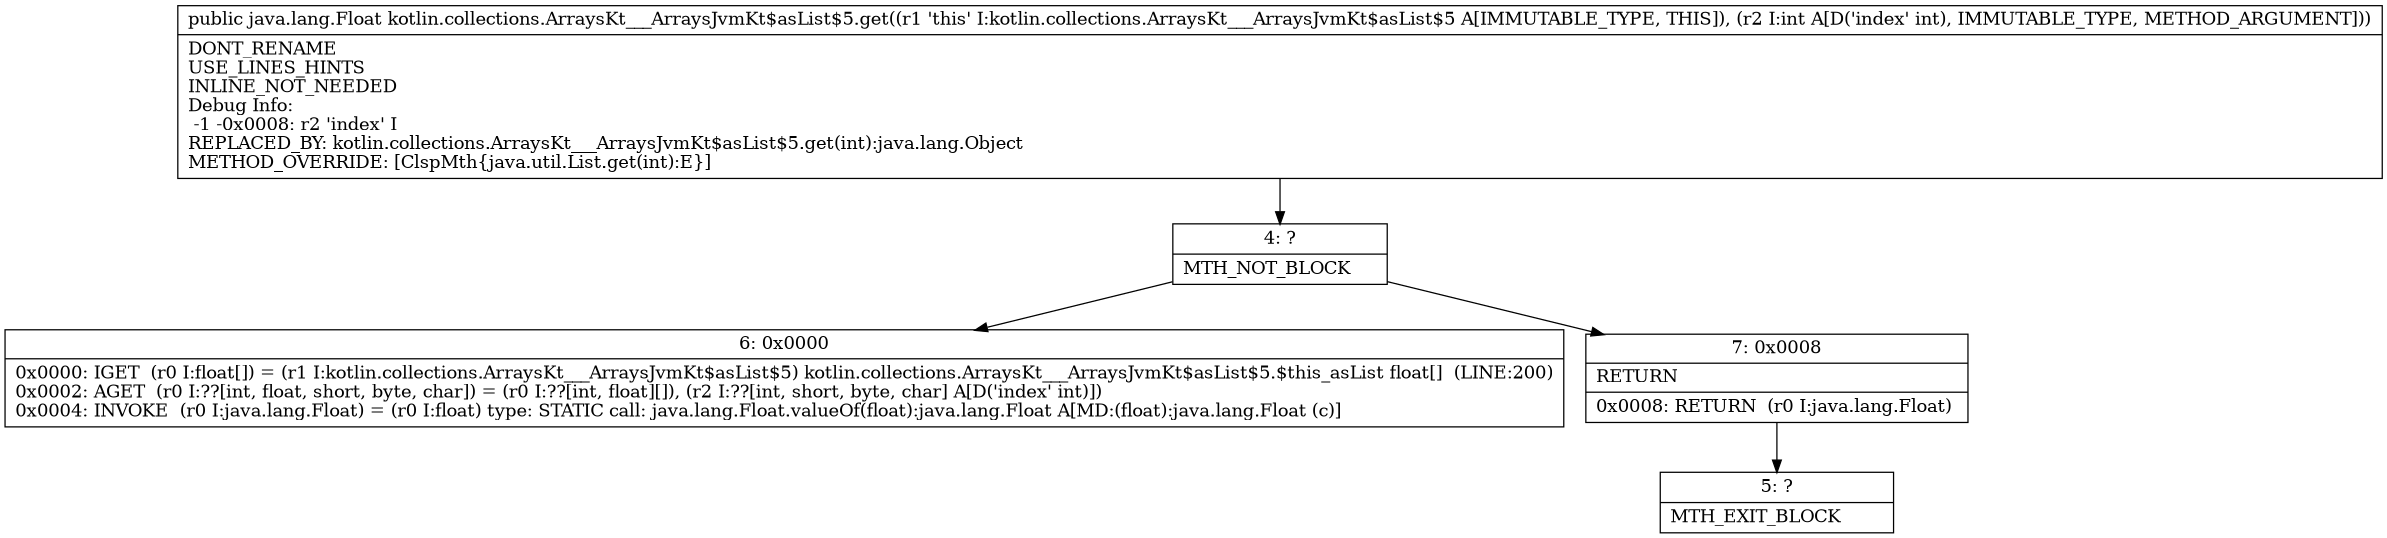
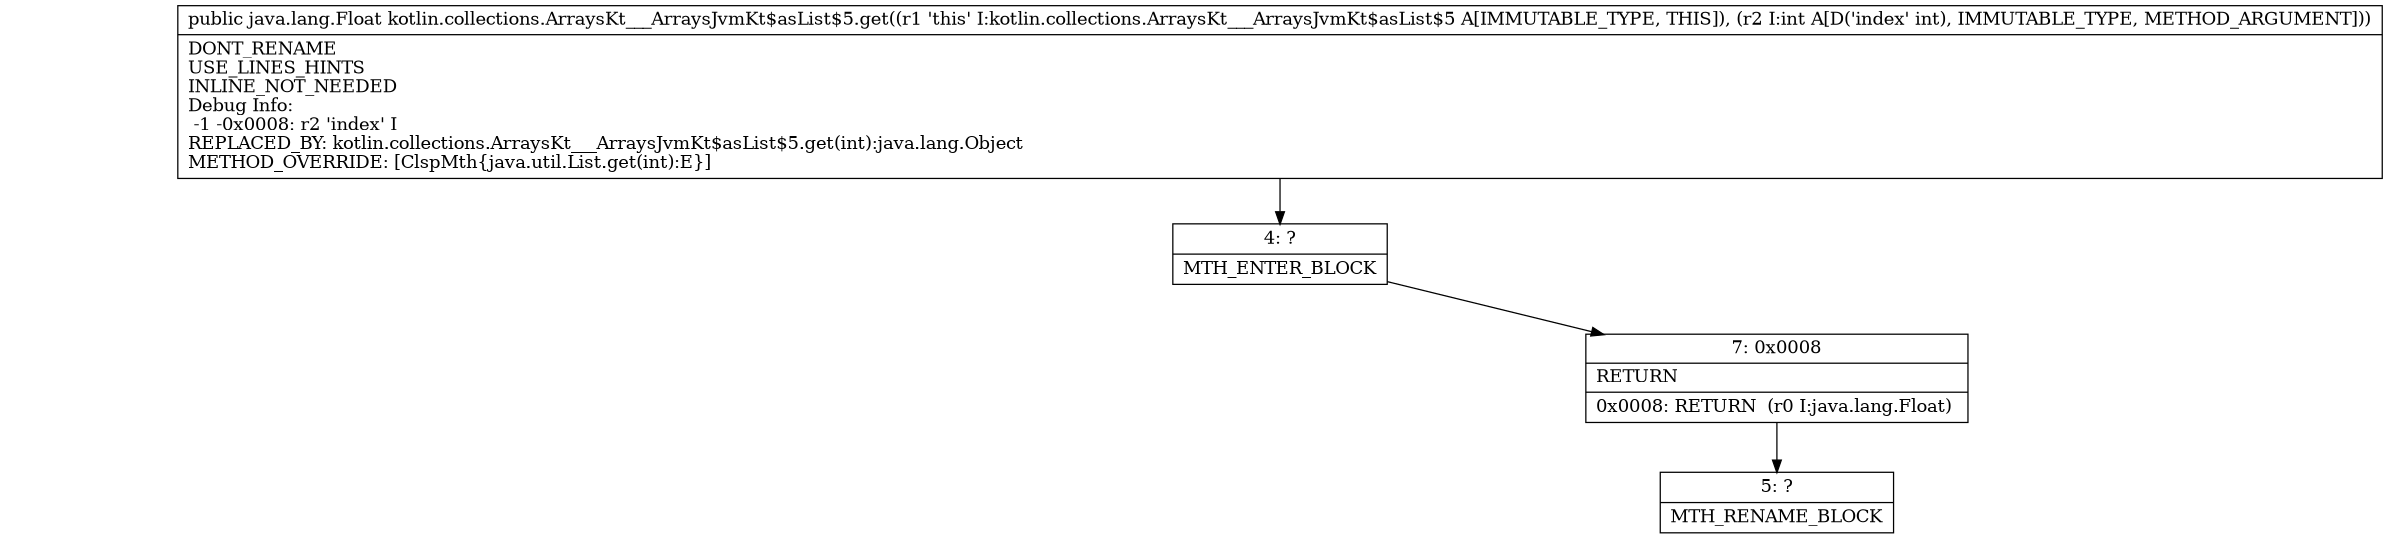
node "4: ?": text "MTH_NOT_BLOCK" -> "MTH_ENTER_BLOCK"
node "6: 0x0000": removed
node "5: ?": text "MTH_EXIT_BLOCK" -> "MTH_RENAME_BLOCK"
